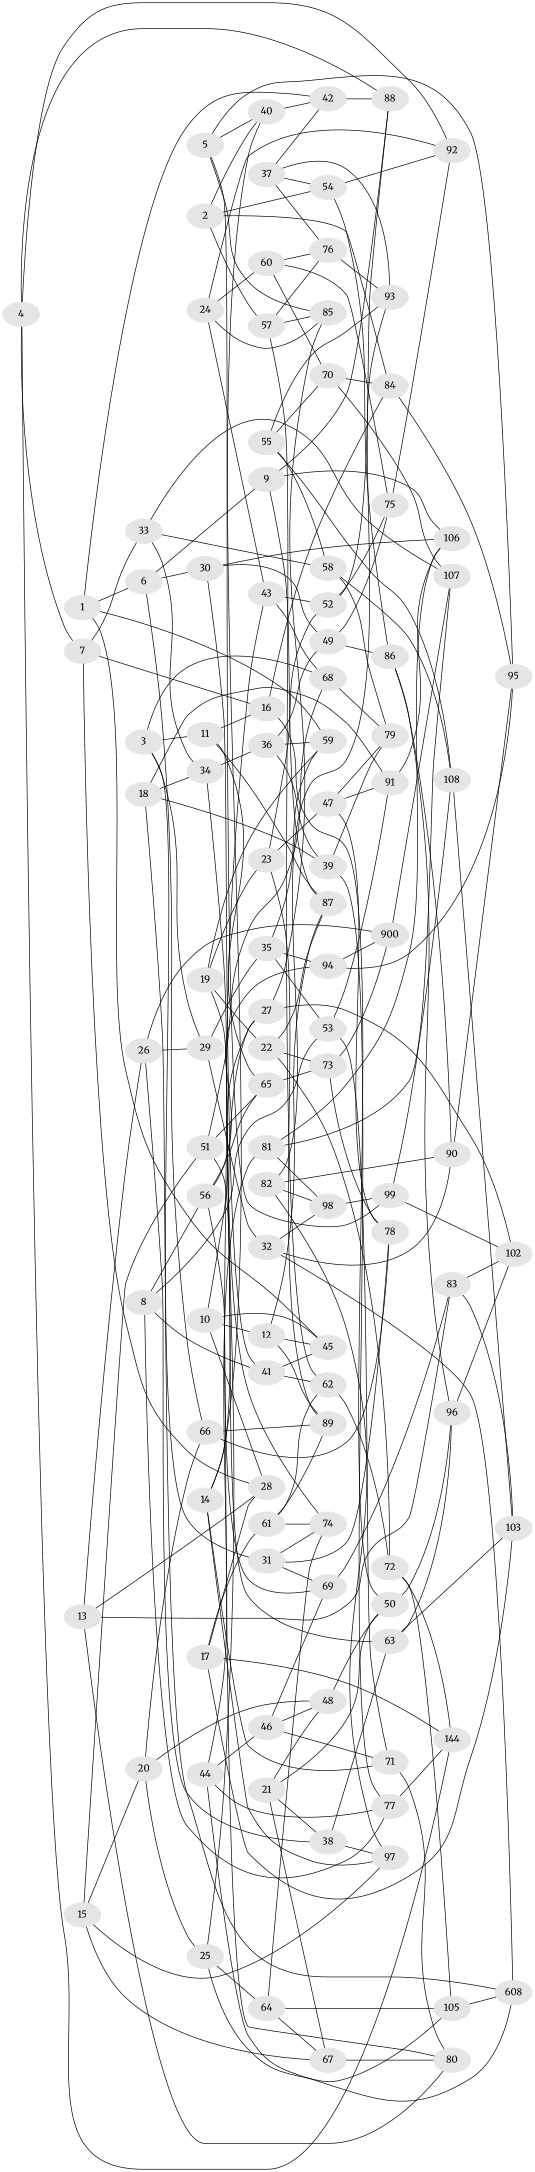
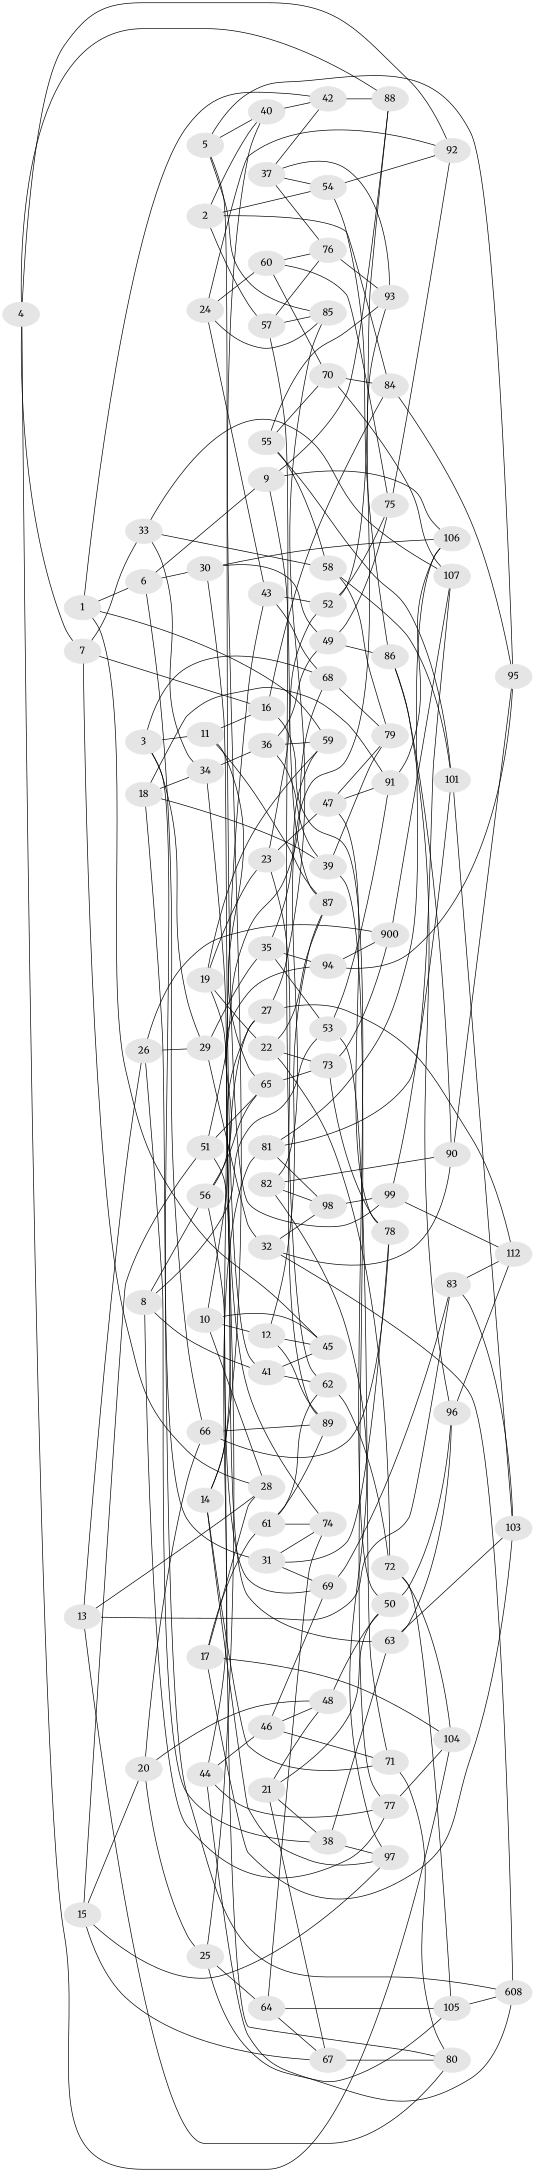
node "108": label "108" -> "101"
node "102": label "102" -> "112"
node "144": label "144" -> "104"
